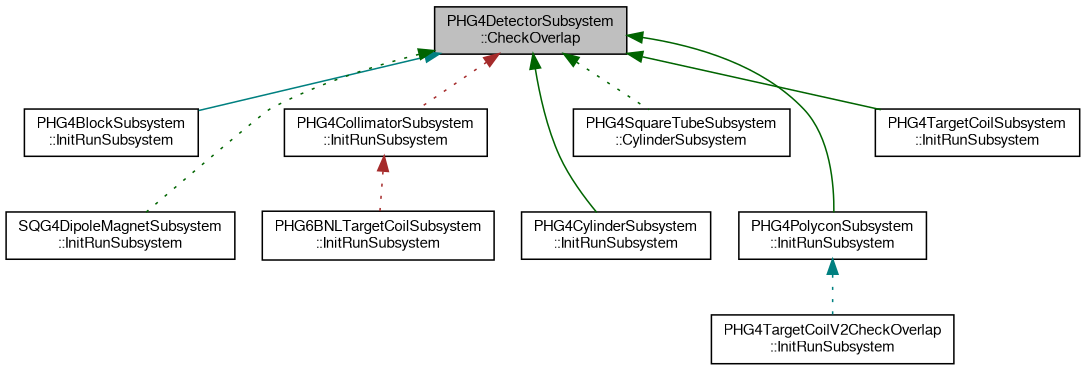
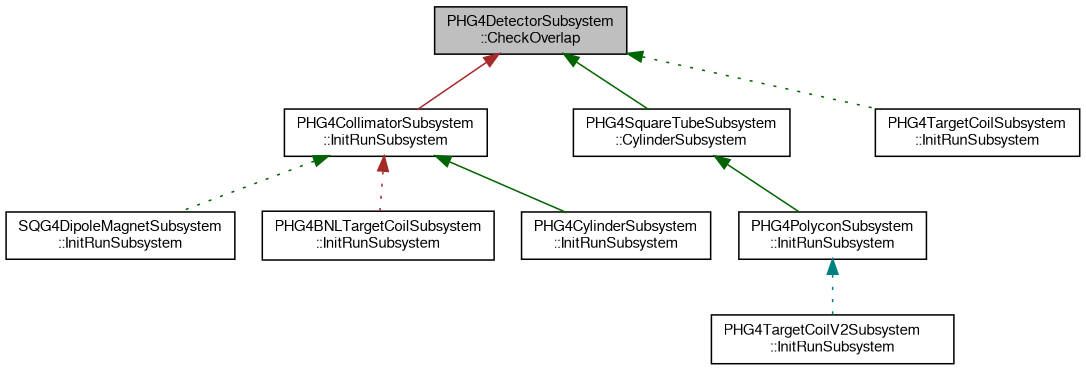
edge "PHG4TargetCoilSubsystem ::InitRunSubsystem" -> "PHG4DetectorSubsystem ::CheckOverlap": style solid -> dotted
edge "PHG4CollimatorSubsystem ::InitRunSubsystem" -> "PHG4DetectorSubsystem ::CheckOverlap": style dotted -> solid
edge "PHG4SquareTubeSubsystem ::CylinderSubsystem" -> "PHG4DetectorSubsystem ::CheckOverlap": style dotted -> solid
edge "PHG4PolyconSubsystem ::InitRunSubsystem" -> "PHG4DetectorSubsystem ::CheckOverlap": now "PHG4PolyconSubsystem ::InitRunSubsystem" -> "PHG4SquareTubeSubsystem ::CylinderSubsystem"
edge "SQG4DipoleMagnetSubsystem ::InitRunSubsystem" -> "PHG4DetectorSubsystem ::CheckOverlap": now "SQG4DipoleMagnetSubsystem ::InitRunSubsystem" -> "PHG4CollimatorSubsystem ::InitRunSubsystem"
node "PHG4BlockSubsystem ::InitRunSubsystem": removed
edge "PHG4CylinderSubsystem ::InitRunSubsystem" -> "PHG4DetectorSubsystem ::CheckOverlap": now "PHG4CylinderSubsystem ::InitRunSubsystem" -> "PHG4CollimatorSubsystem ::InitRunSubsystem"
node "PHG6BNLTargetCoilSubsystem ::InitRunSubsystem": label "PHG6BNLTargetCoilSubsystem ::InitRunSubsystem" -> "PHG4BNLTargetCoilSubsystem ::InitRunSubsystem"
node "PHG4TargetCoilV2CheckOverlap ::InitRunSubsystem": label "PHG4TargetCoilV2CheckOverlap ::InitRunSubsystem" -> "PHG4TargetCoilV2Subsystem ::InitRunSubsystem"
